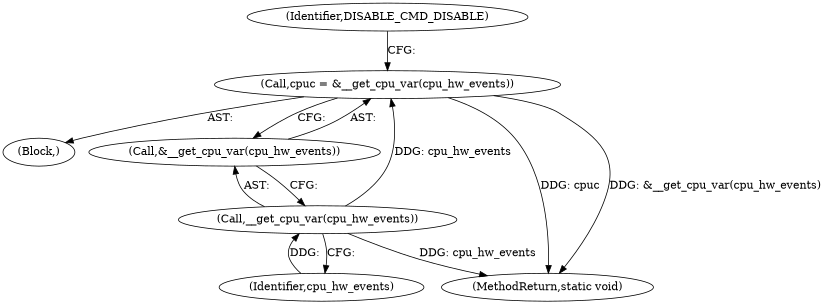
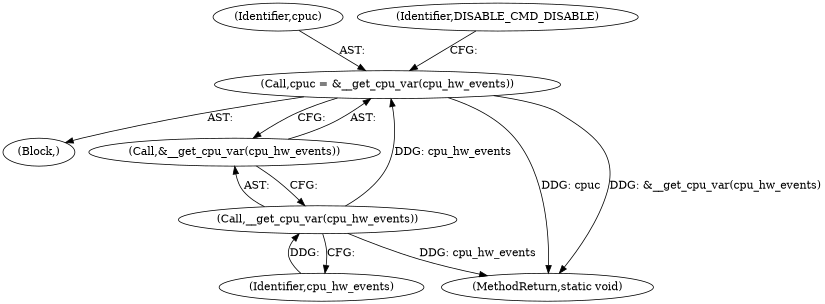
node "(Identifier,cpuc)": added
